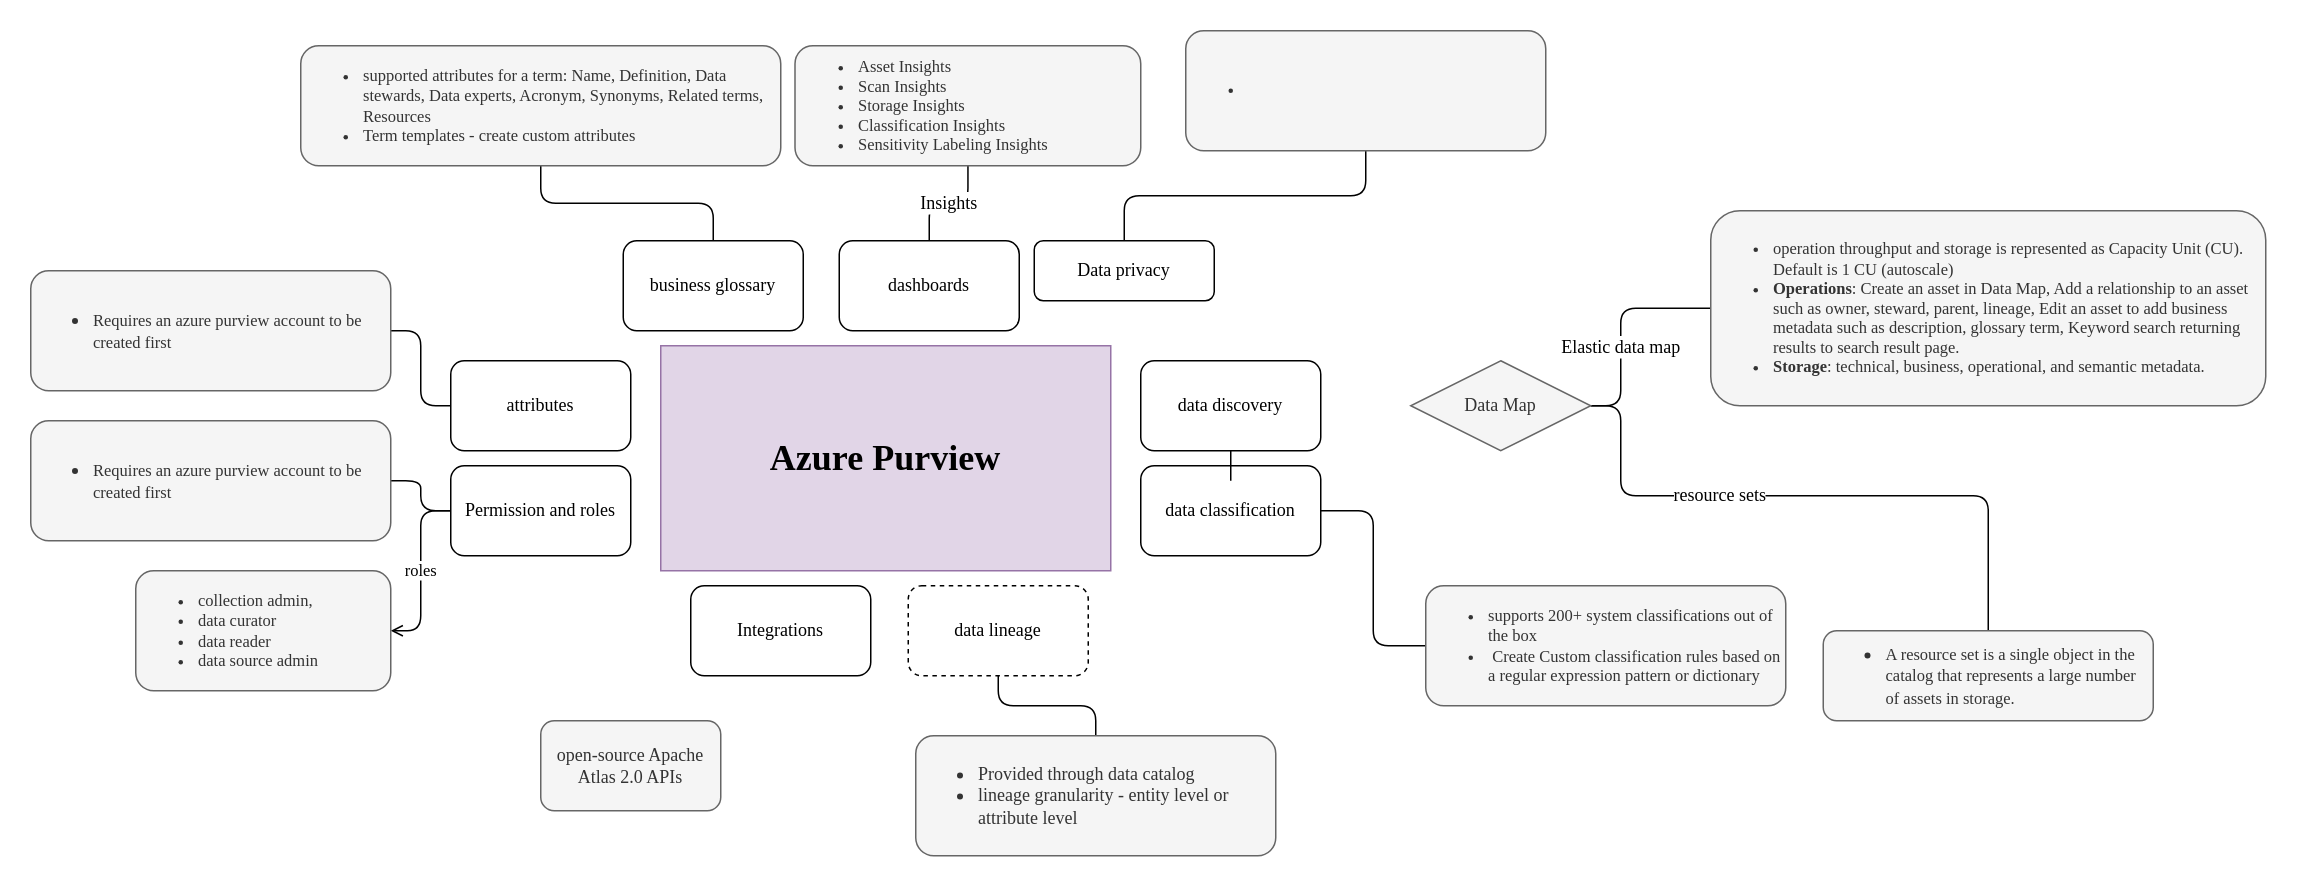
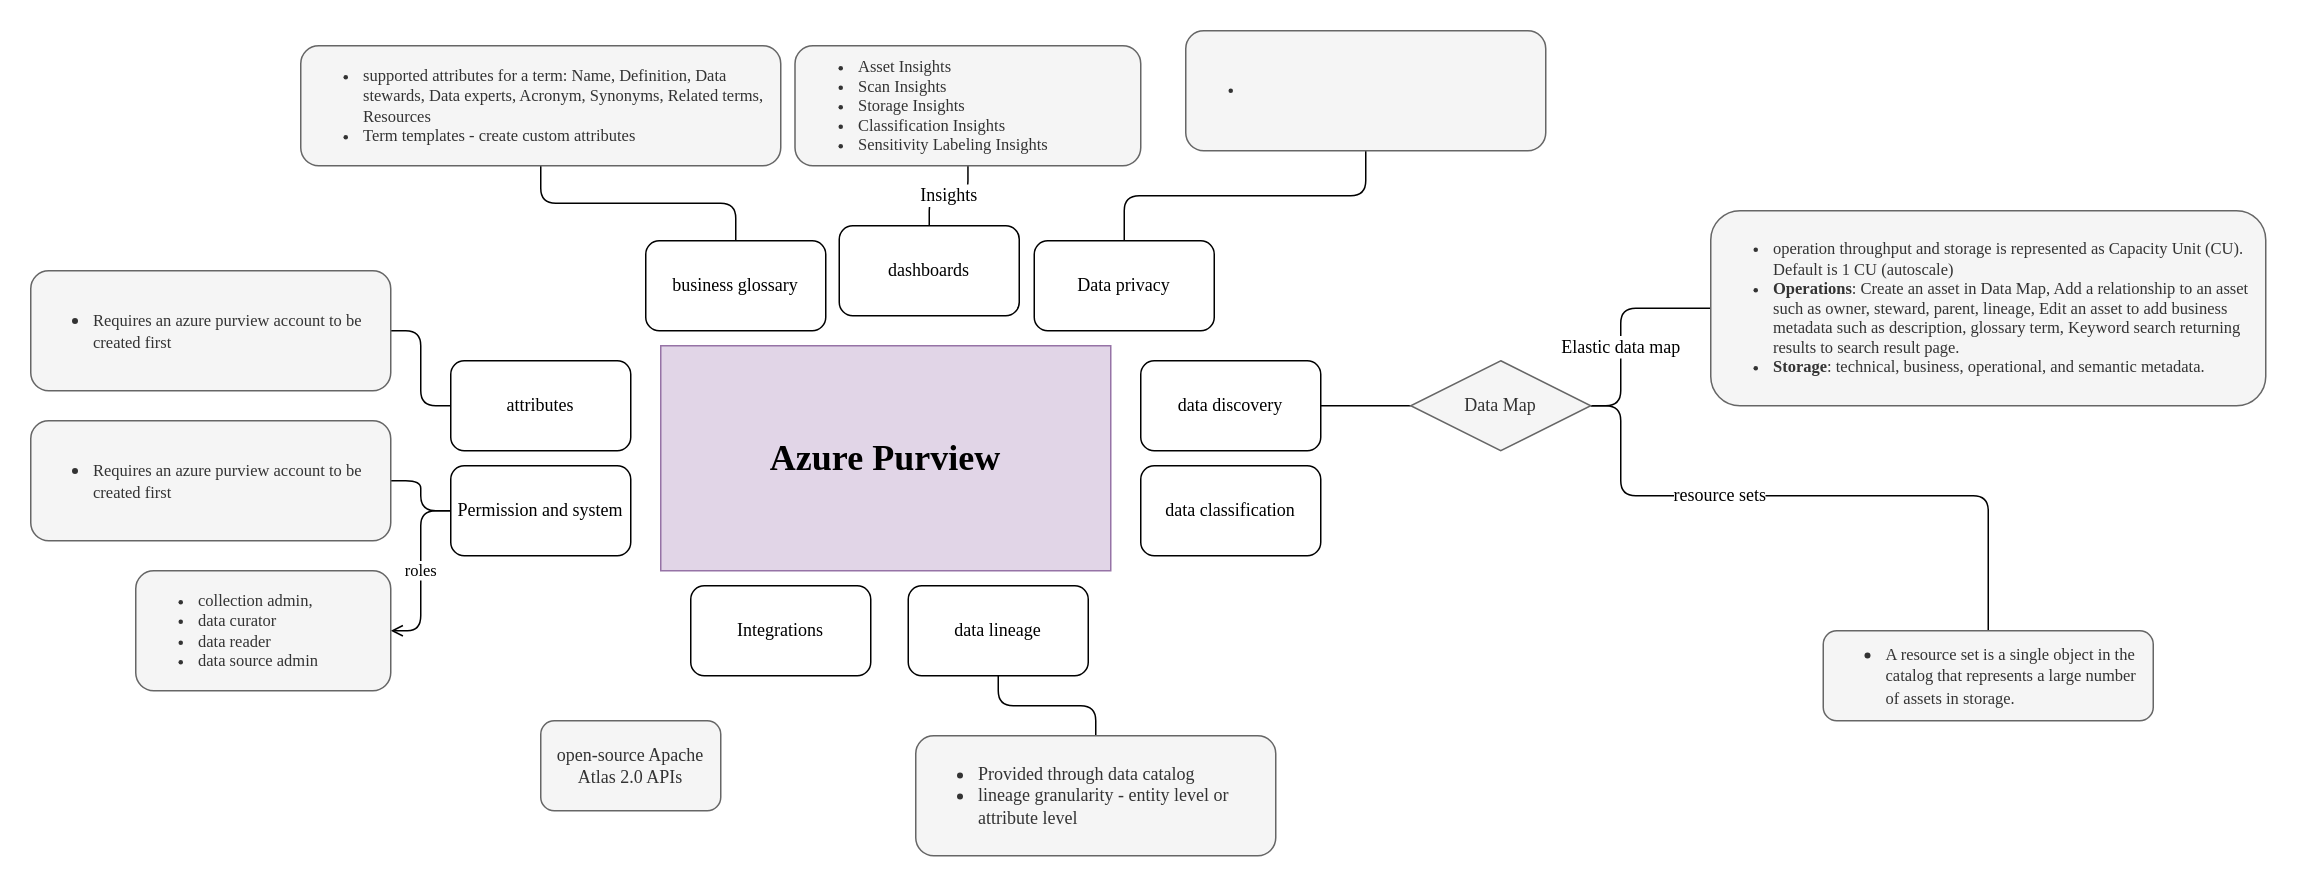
node "Data privacy": size 180x60 -> 180x90
node "business glossary": moved (713, 286) -> (736, 286)
node "dashboards": moved (929, 286) -> (929, 271)
edge "data discovery" -- "data classification": now "data discovery" -- "Data Map"
node "Permission and roles": label "Permission and roles" -> "Permission and system"
edge "data classification" -- "supports 200+ system classifications out of the box Create Custom classification rules based on a regular expression pattern or dictionary": removed
node "data lineage": style dashed -> solid
node "supports 200+ system classifications out of the box Create Custom classification rules based on a regular expression pattern or dictionary": removed
